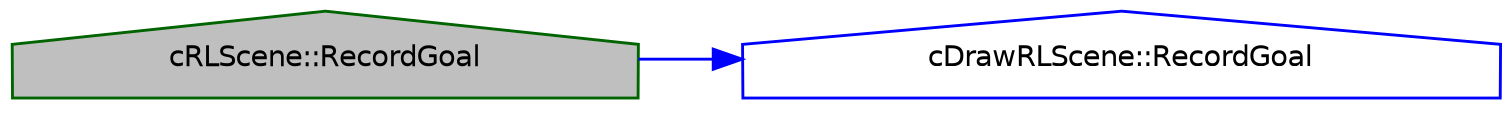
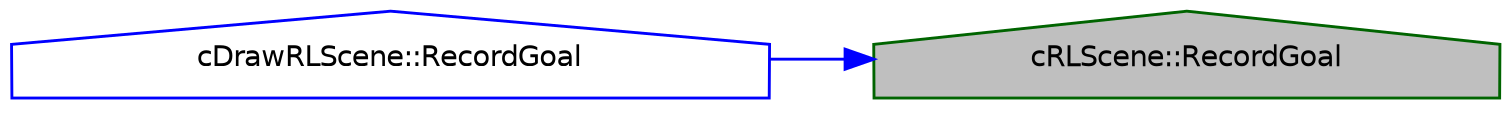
edge "cRLScene::RecordGoal" -> "cDrawRLScene::RecordGoal": reversed
